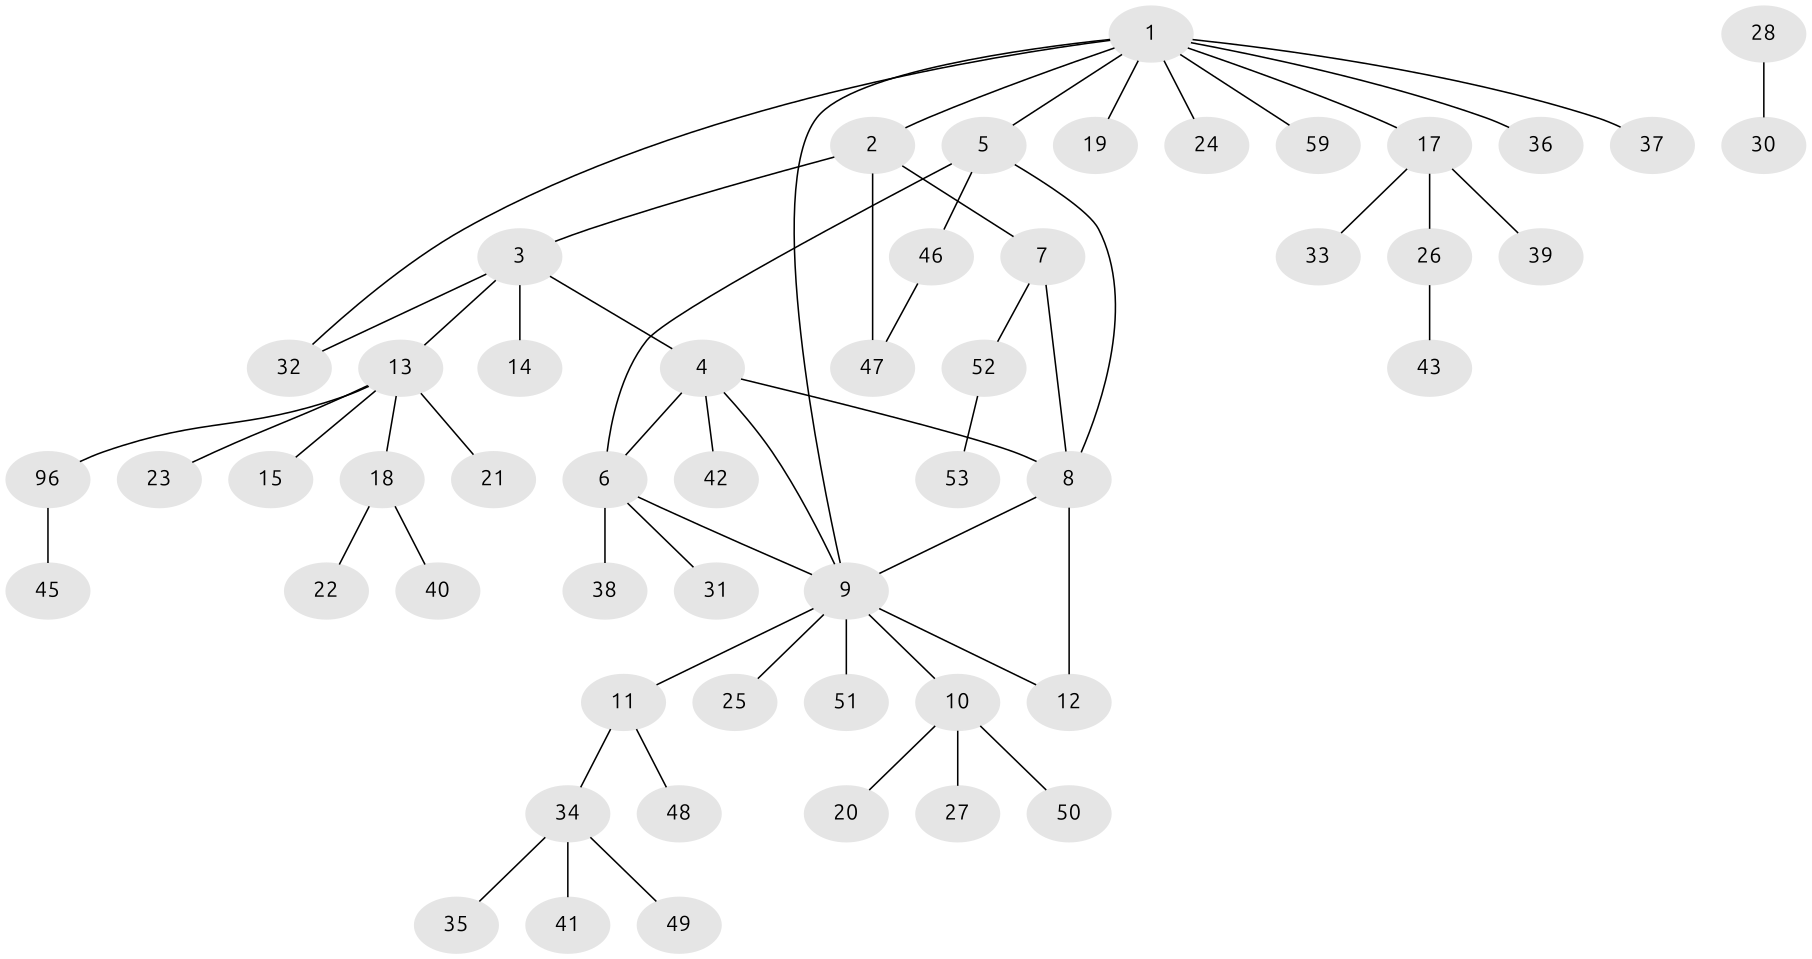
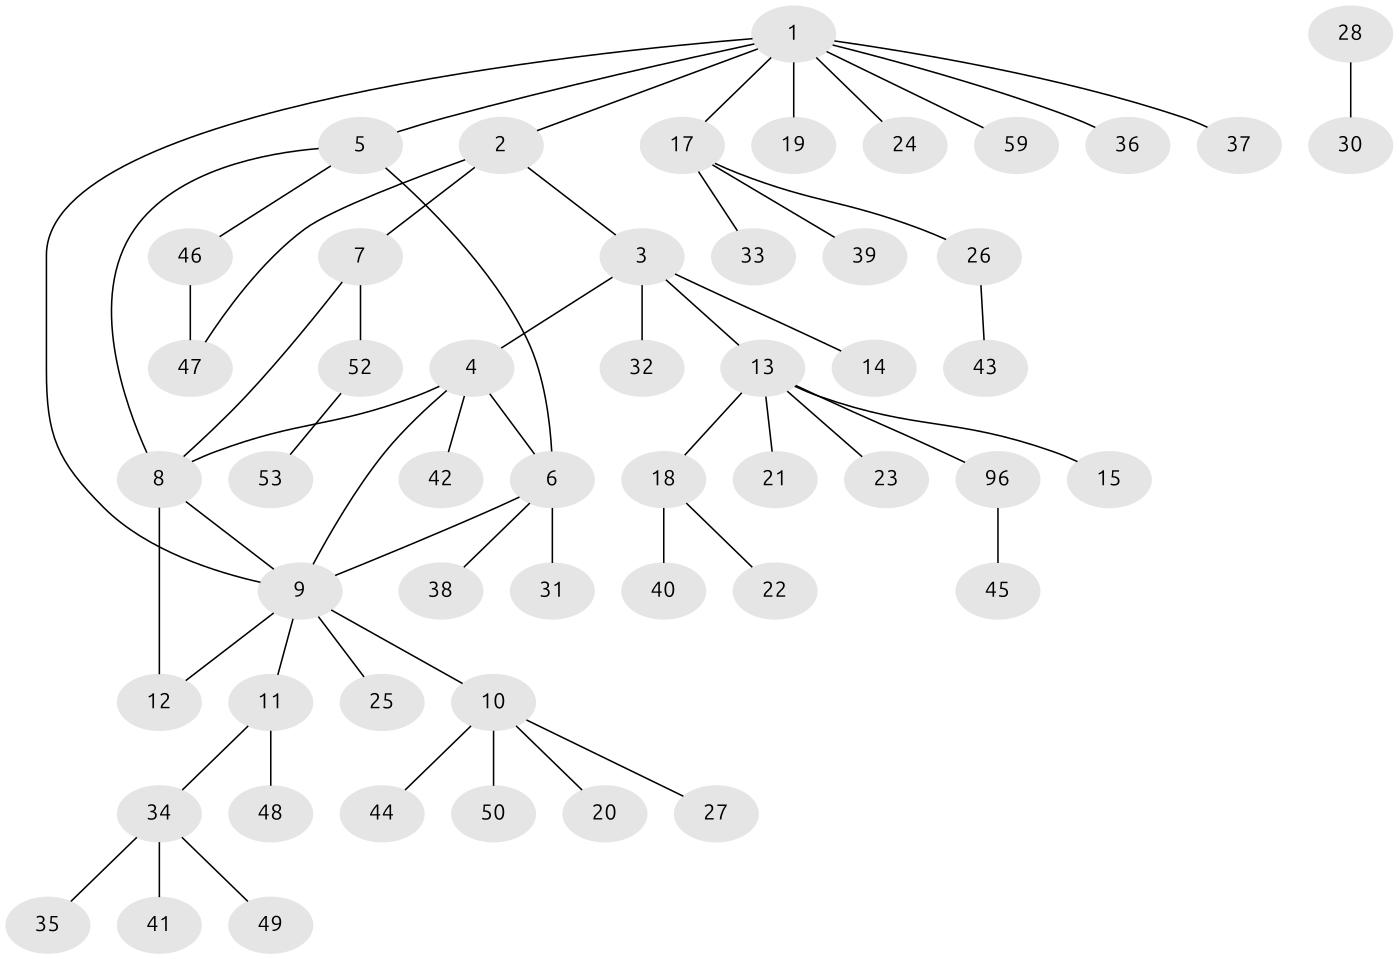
edge "1" -- "32": removed
node "51": removed
node "44": added
